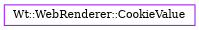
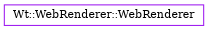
node "Wt::WebRenderer::CookieValue": label "Wt::WebRenderer::CookieValue" -> "Wt::WebRenderer::WebRenderer"
